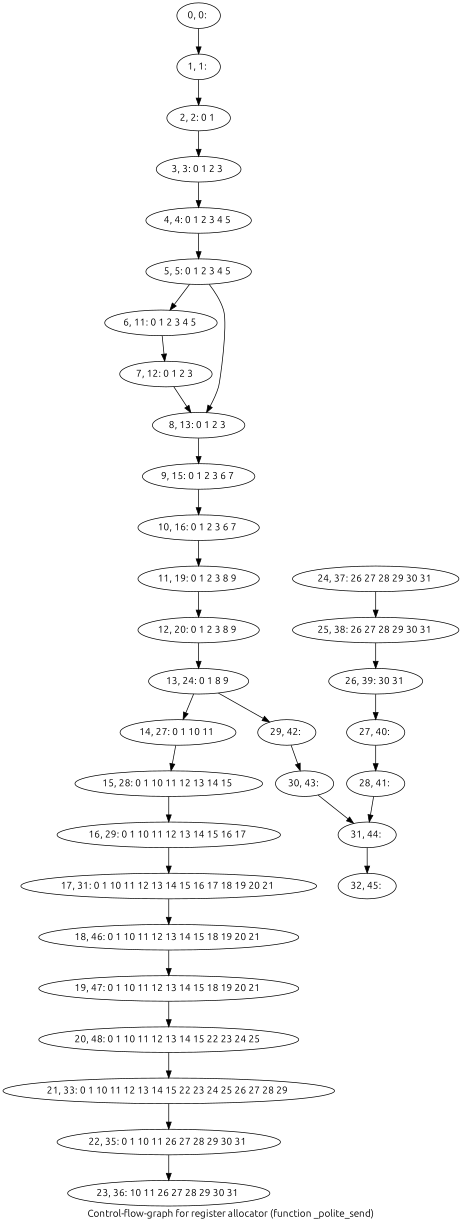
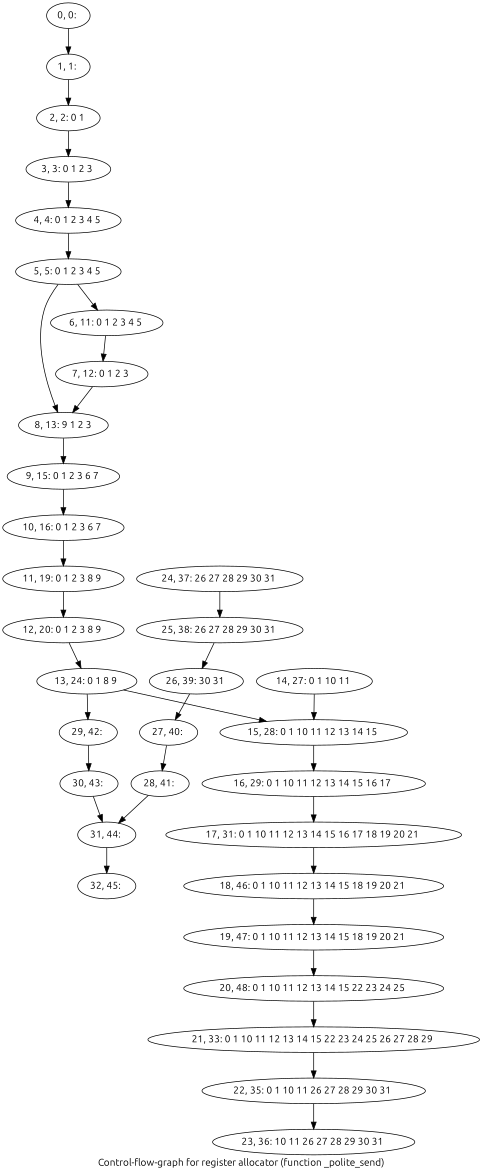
node "8, 13: 0 1 2 3": label "8, 13: 0 1 2 3" -> "8, 13: 9 1 2 3"
edge "13, 24: 0 1 8 9" -> "14, 27: 0 1 10 11": now "13, 24: 0 1 8 9" -> "15, 28: 0 1 10 11 12 13 14 15"
